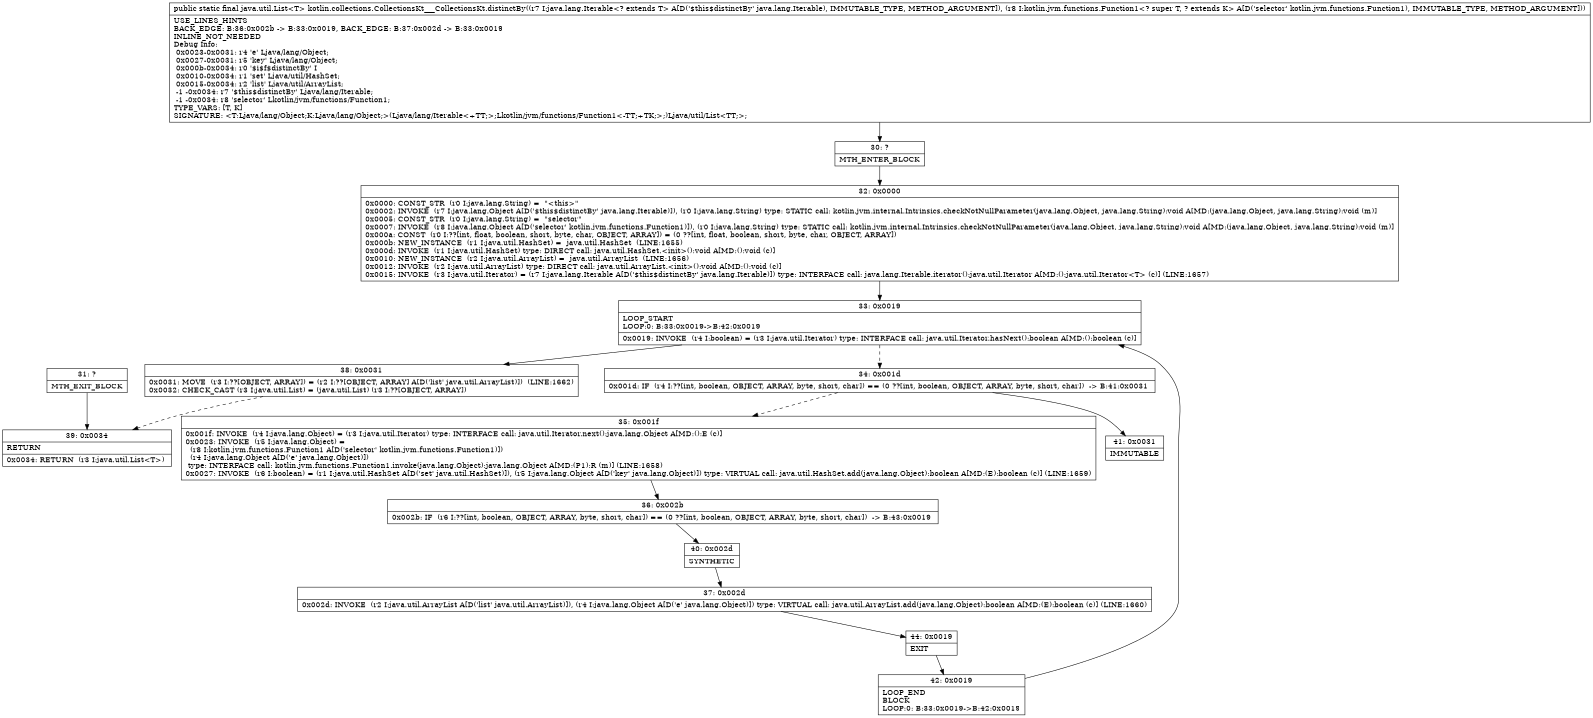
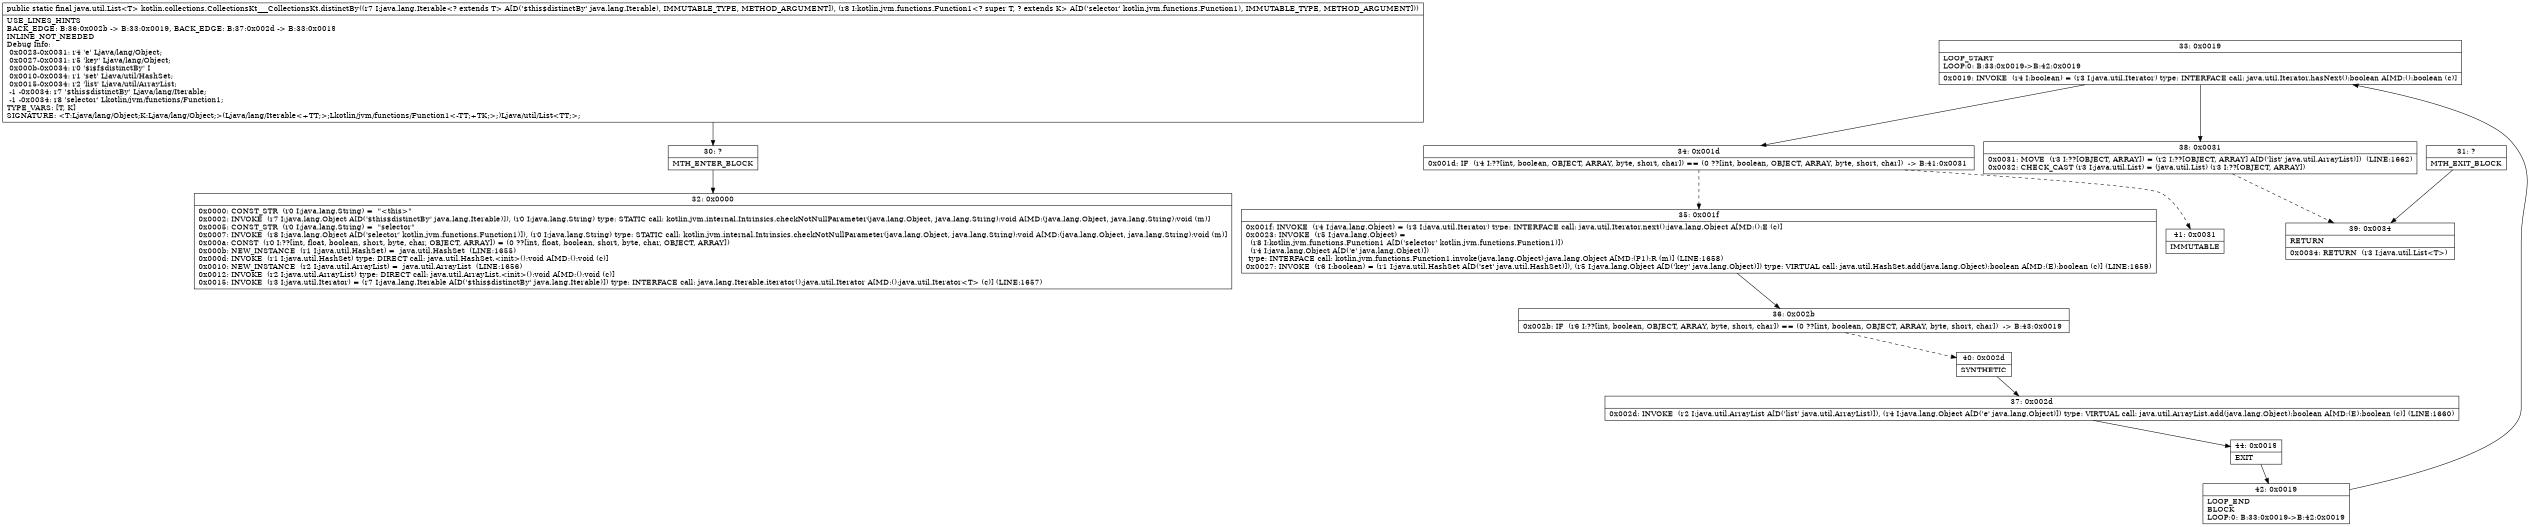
edge "32: 0x0000" -> "33: 0x0019": removed
edge "33: 0x0019" -> "34: 0x001d": style dashed -> solid
edge "34: 0x001d" -> "41: 0x0031": style solid -> dashed
edge "36: 0x002b" -> "40: 0x002d": style solid -> dashed
